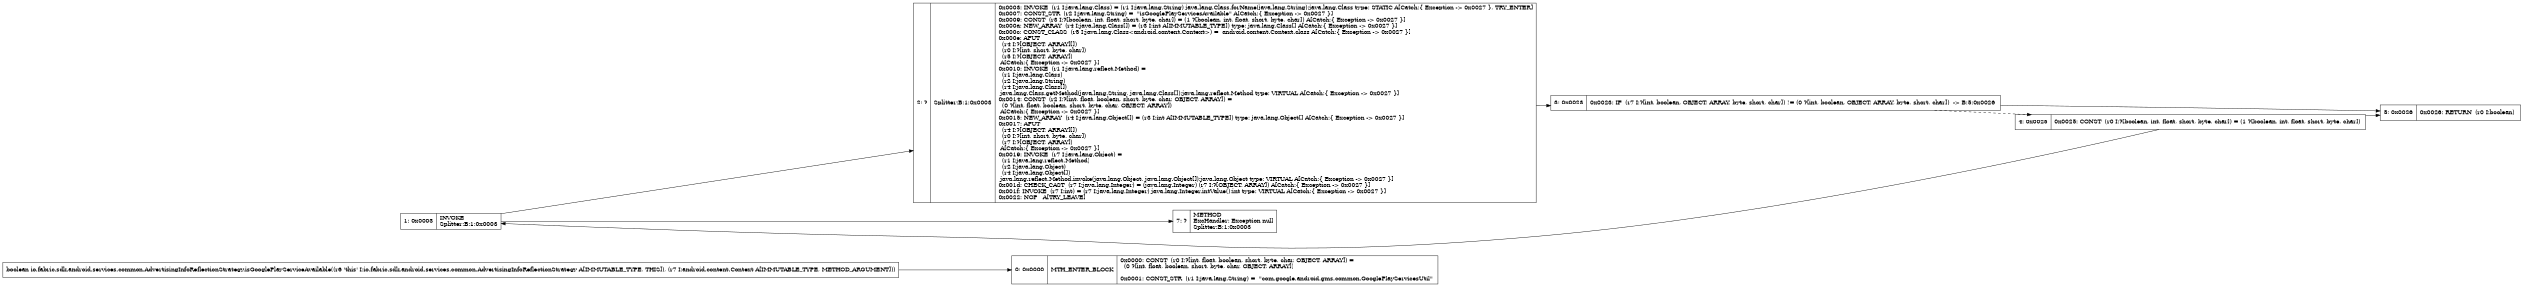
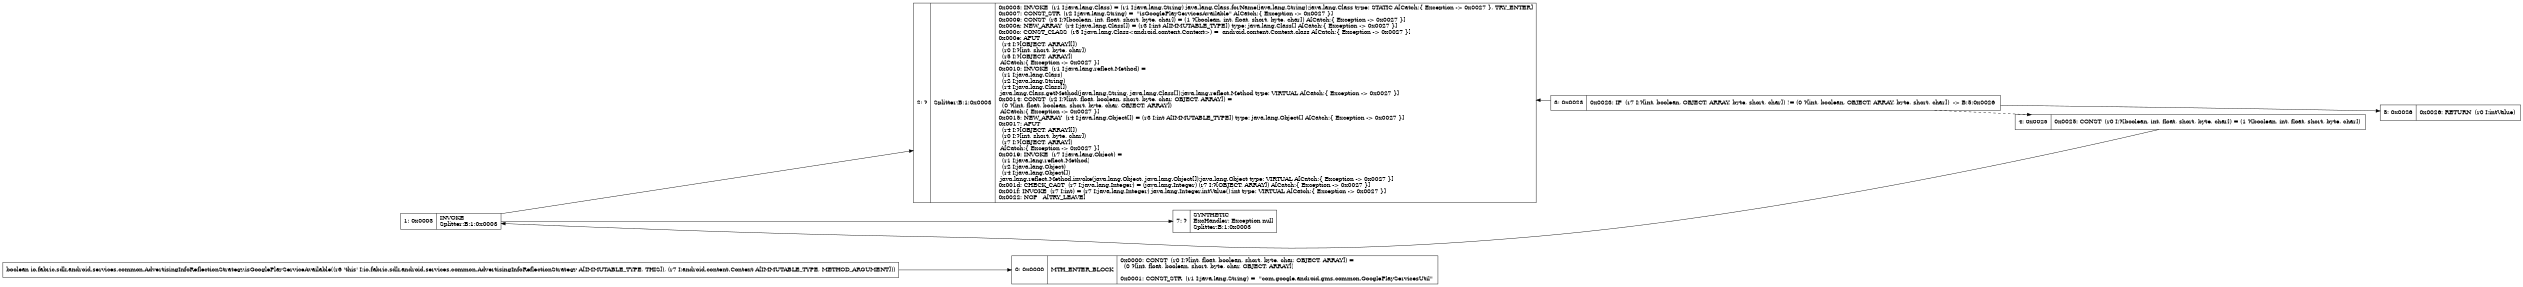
edge "2: ?" -> "3: 0x0023": reversed
node "5: 0x0026": text "0x0026: RETURN  (r0 I:boolean)" -> "0x0026: RETURN  (r0 I:intValue)"
edge "4: 0x0025" -> "5: 0x0026": removed
node "7: ?": text "METHOD" -> "SYNTHETIC"
